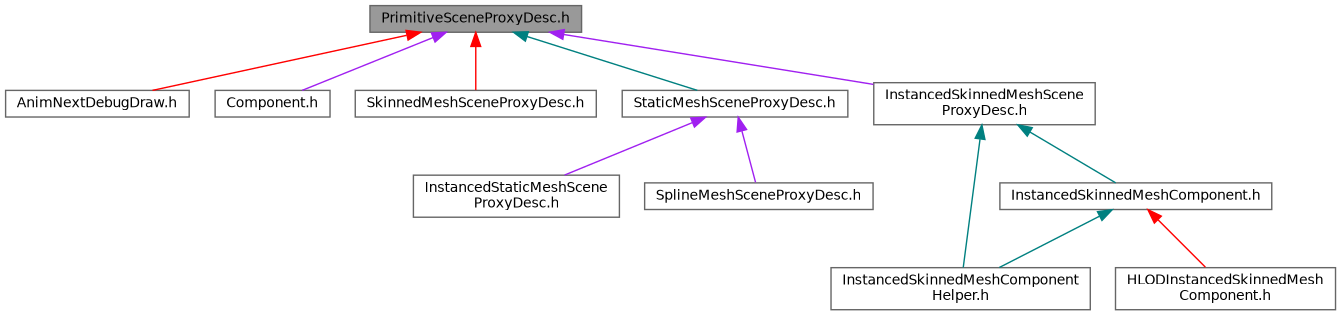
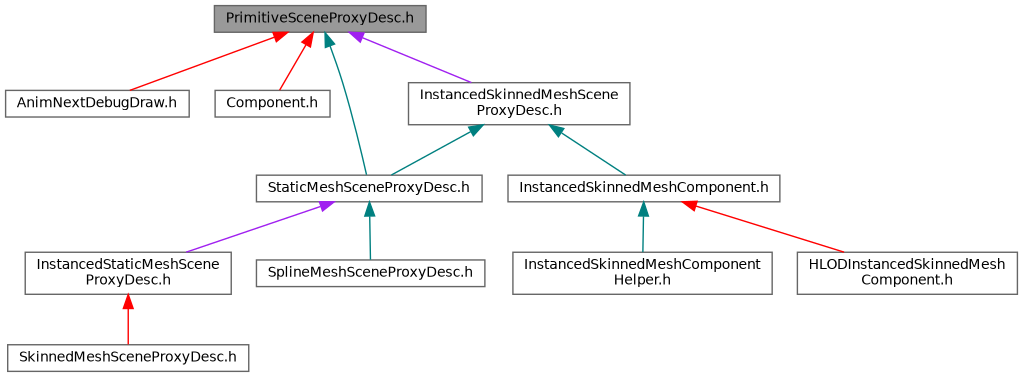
edge "Component.h" -> "PrimitiveSceneProxyDesc.h": color purple -> red
edge "SkinnedMeshSceneProxyDesc.h" -> "PrimitiveSceneProxyDesc.h": now "SkinnedMeshSceneProxyDesc.h" -> "InstancedStaticMeshScene ProxyDesc.h"
edge "SplineMeshSceneProxyDesc.h" -> "StaticMeshSceneProxyDesc.h": color purple -> teal
edge "InstancedSkinnedMeshComponent Helper.h" -> "InstancedSkinnedMeshScene ProxyDesc.h": now "StaticMeshSceneProxyDesc.h" -> "InstancedSkinnedMeshScene ProxyDesc.h"
